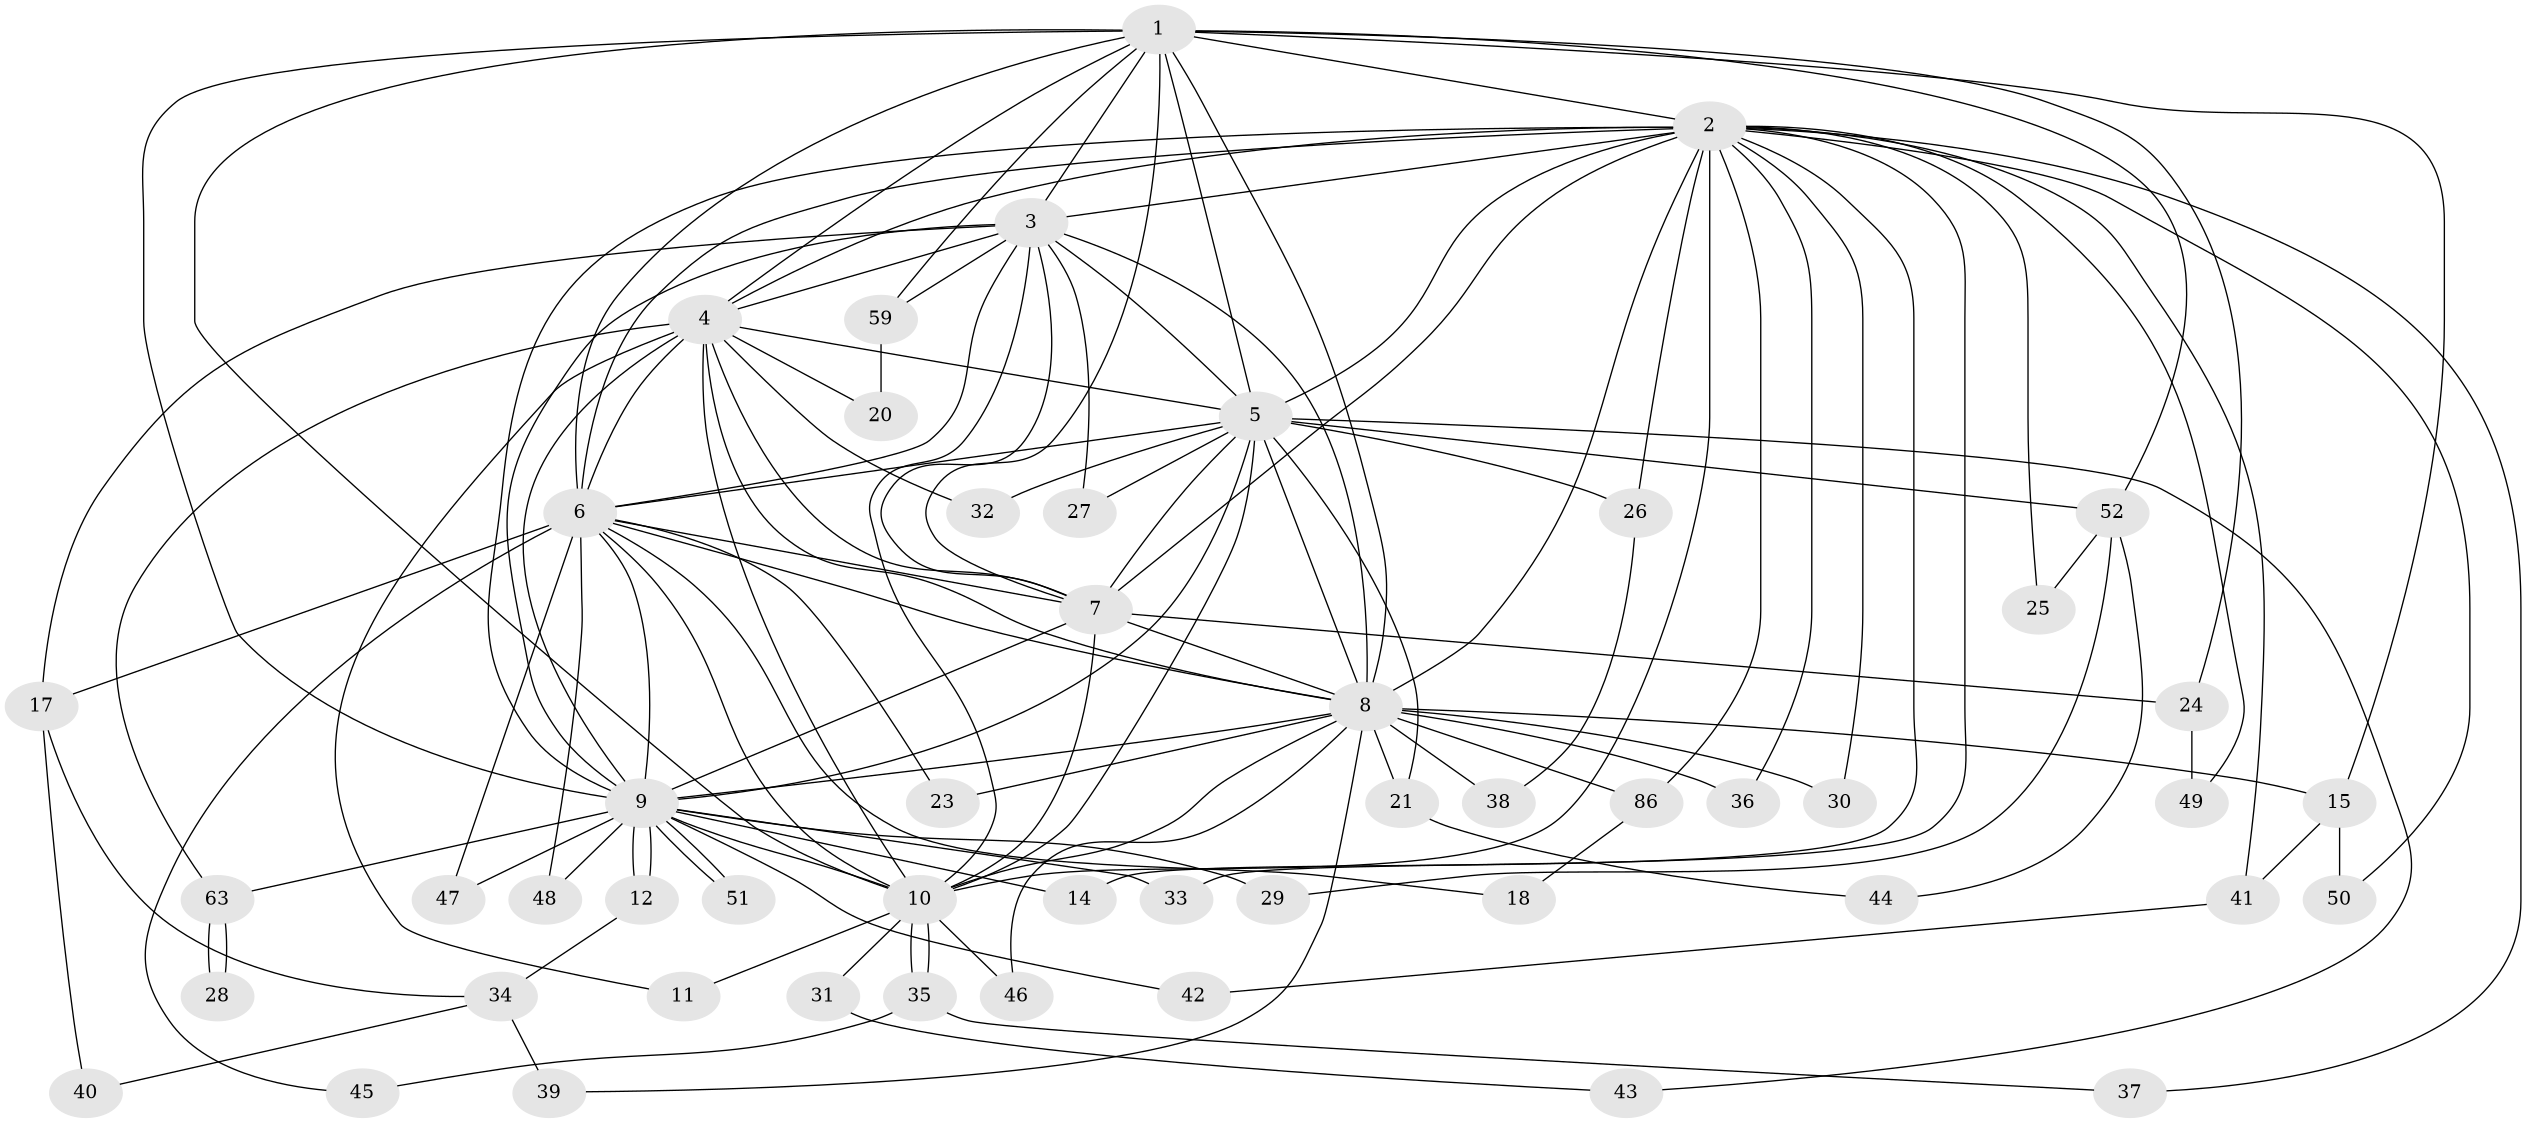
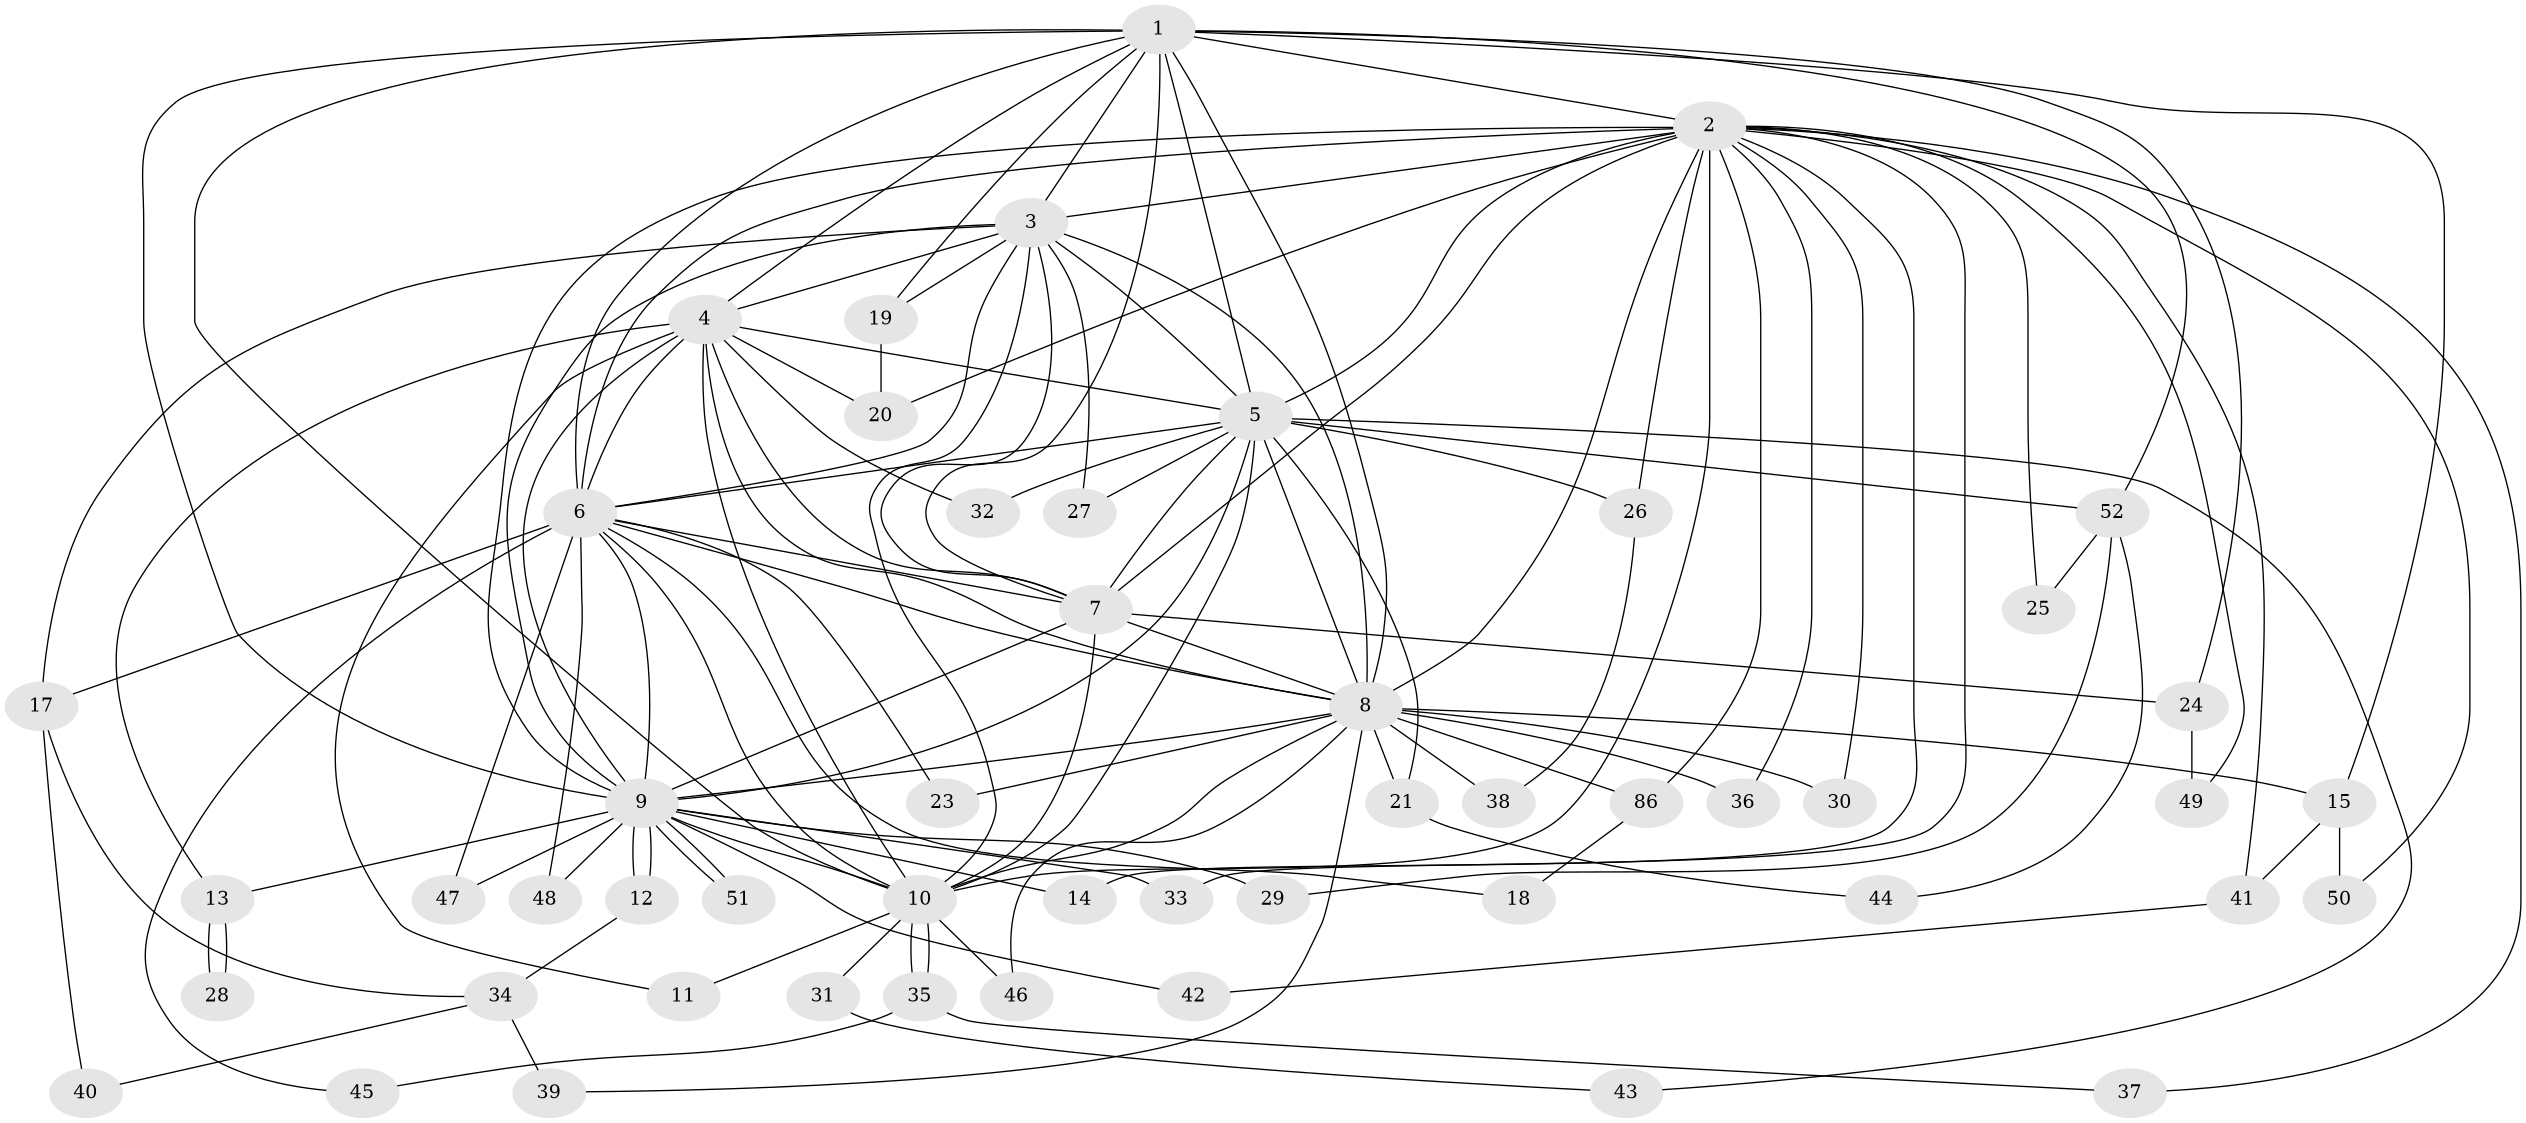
edge "2" -- "4": now "2" -- "20"
node "59": label "59" -> "19"
node "63": label "63" -> "13"
